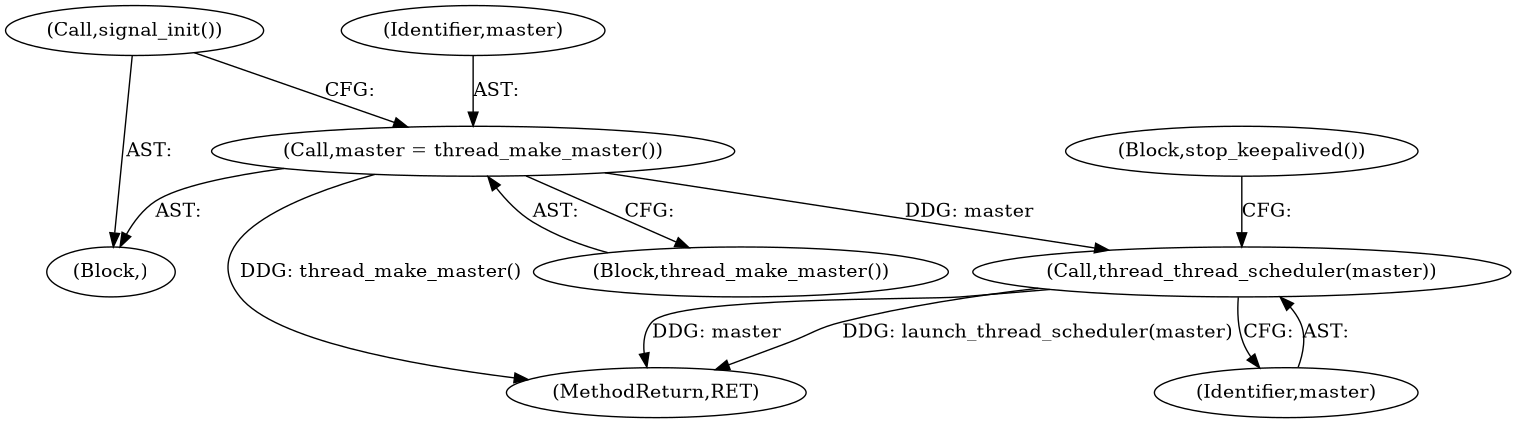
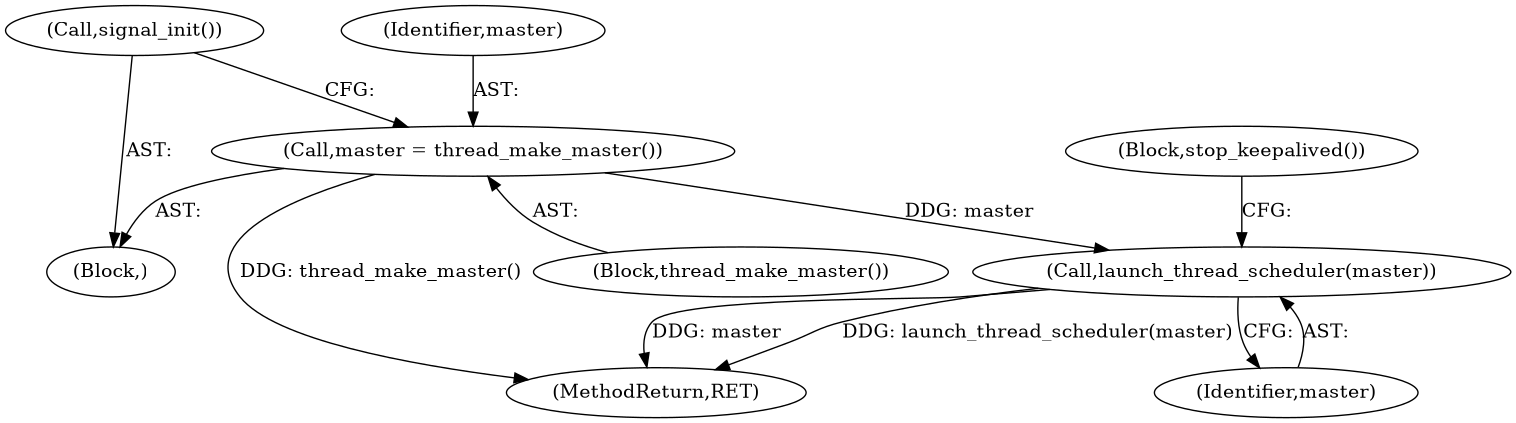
edge "(Call,master = thread_make_master())" -> "(Block,thread_make_master())": removed, label "CFG:"
node "(Call,thread_thread_scheduler(master))": label "(Call,thread_thread_scheduler(master))" -> "(Call,launch_thread_scheduler(master))"
